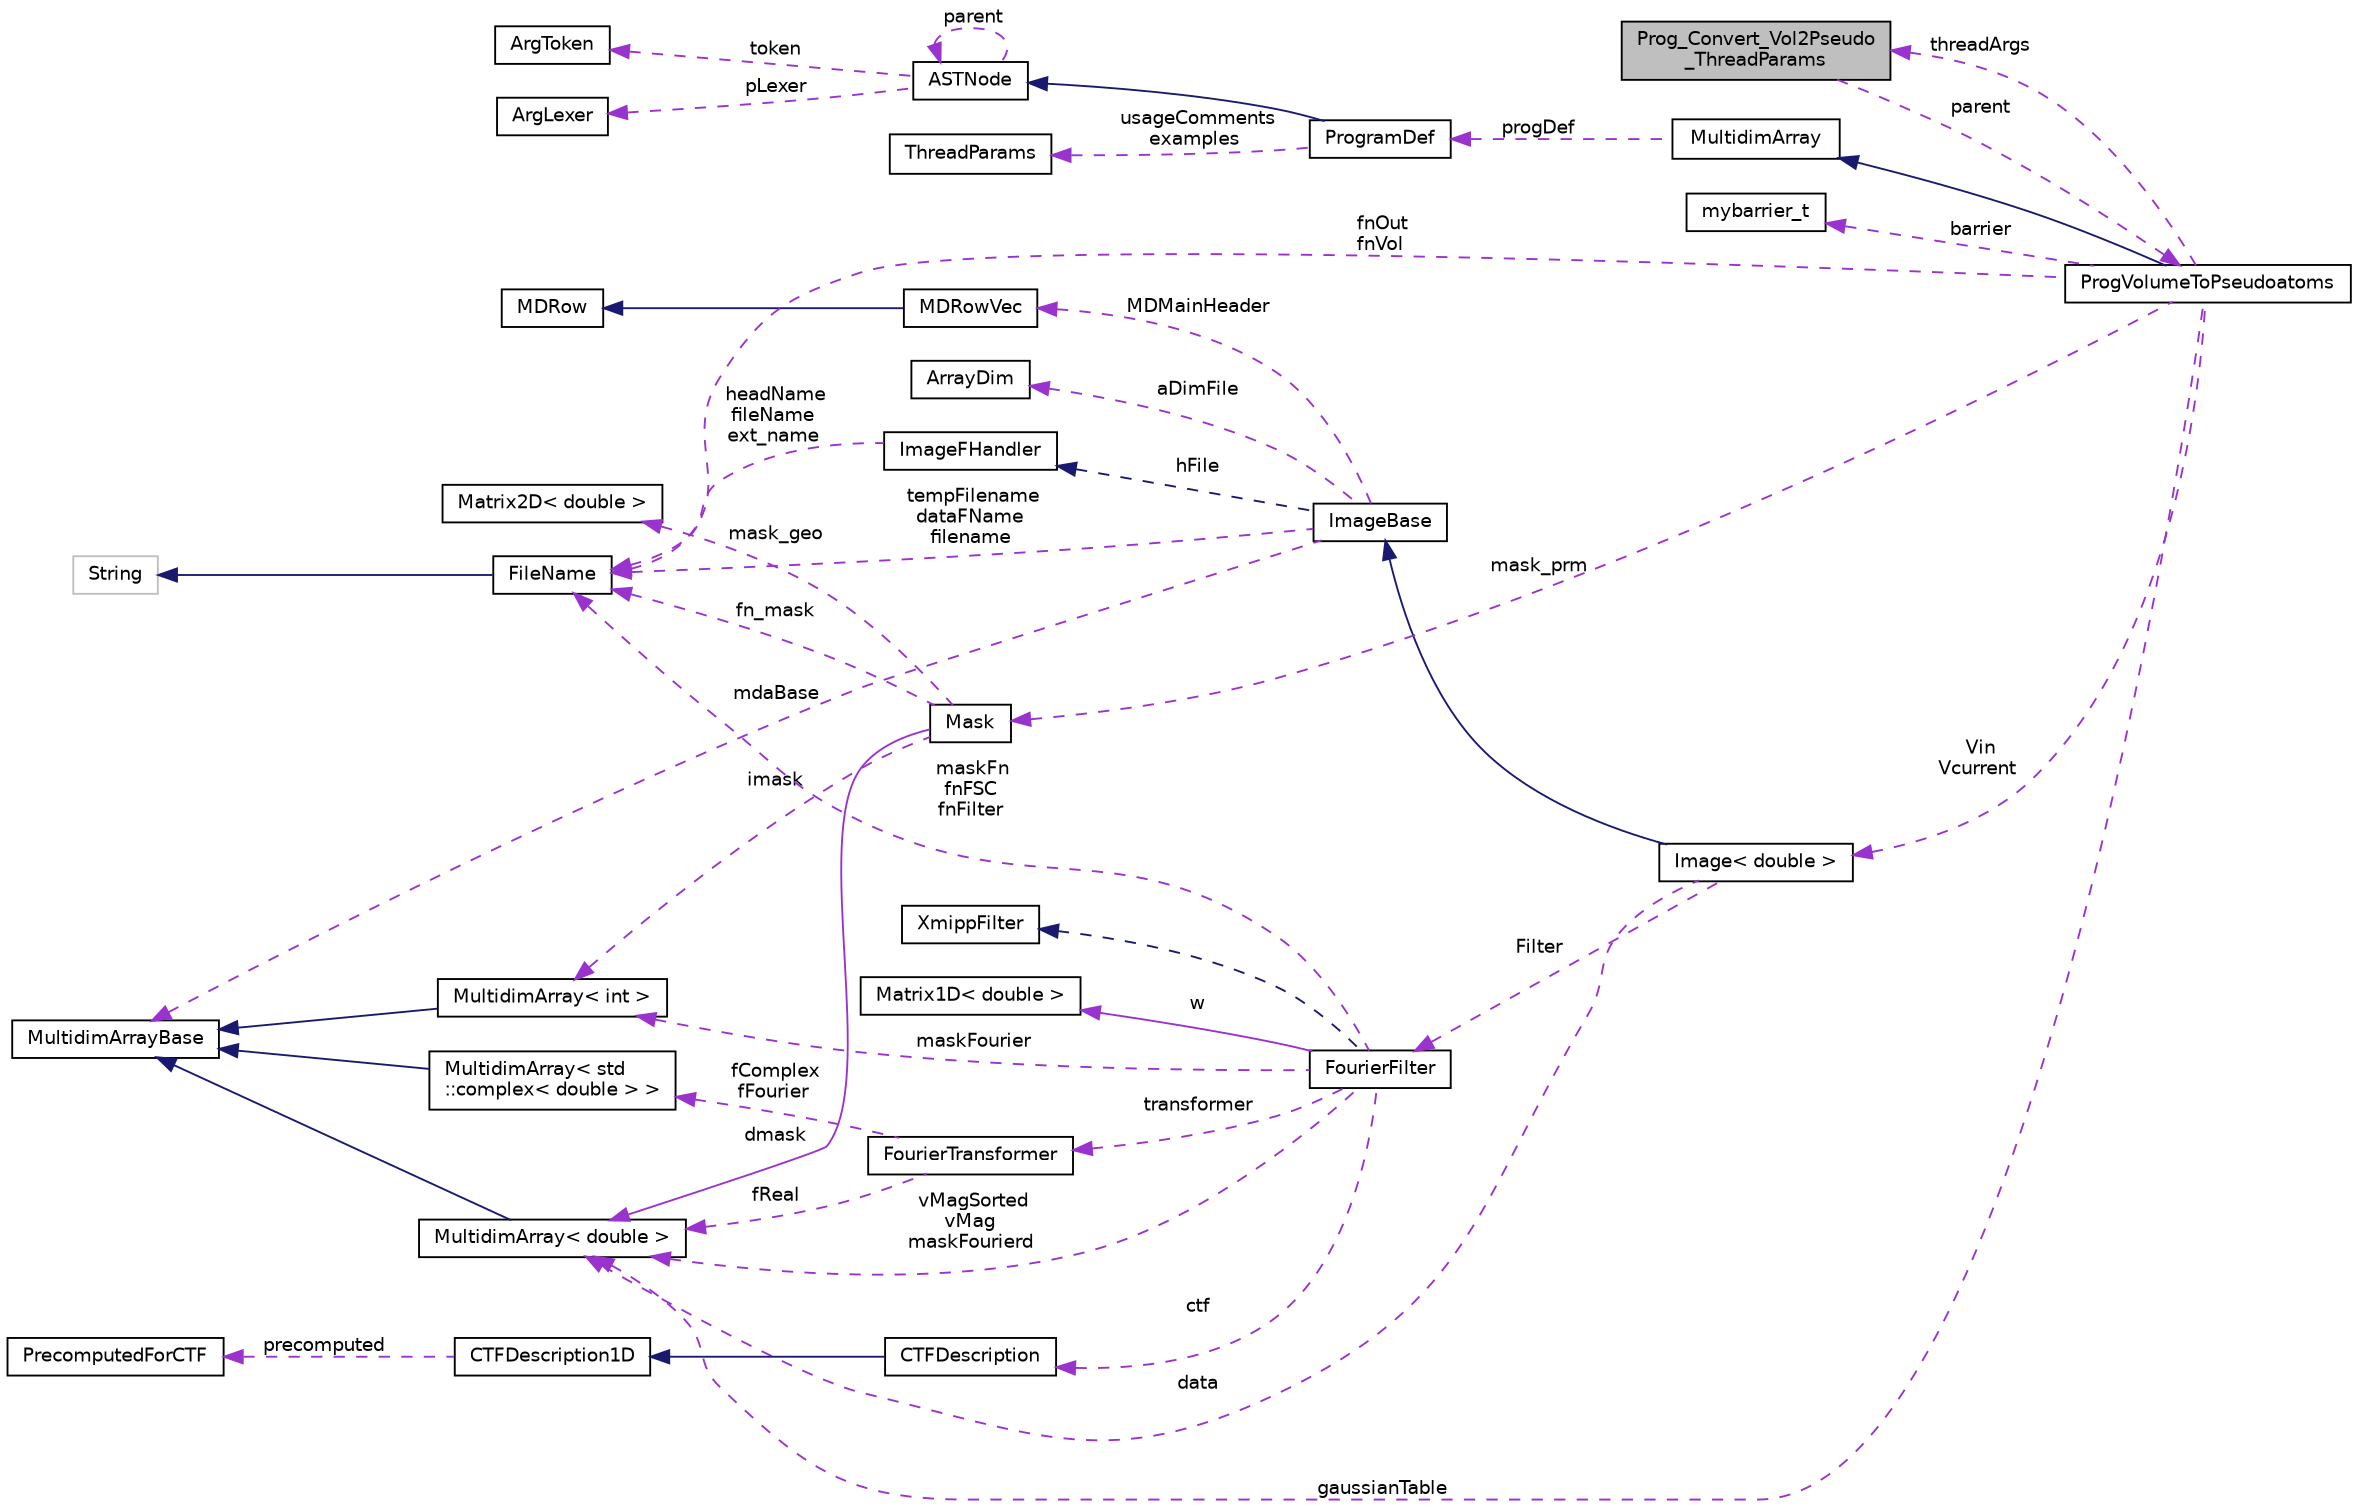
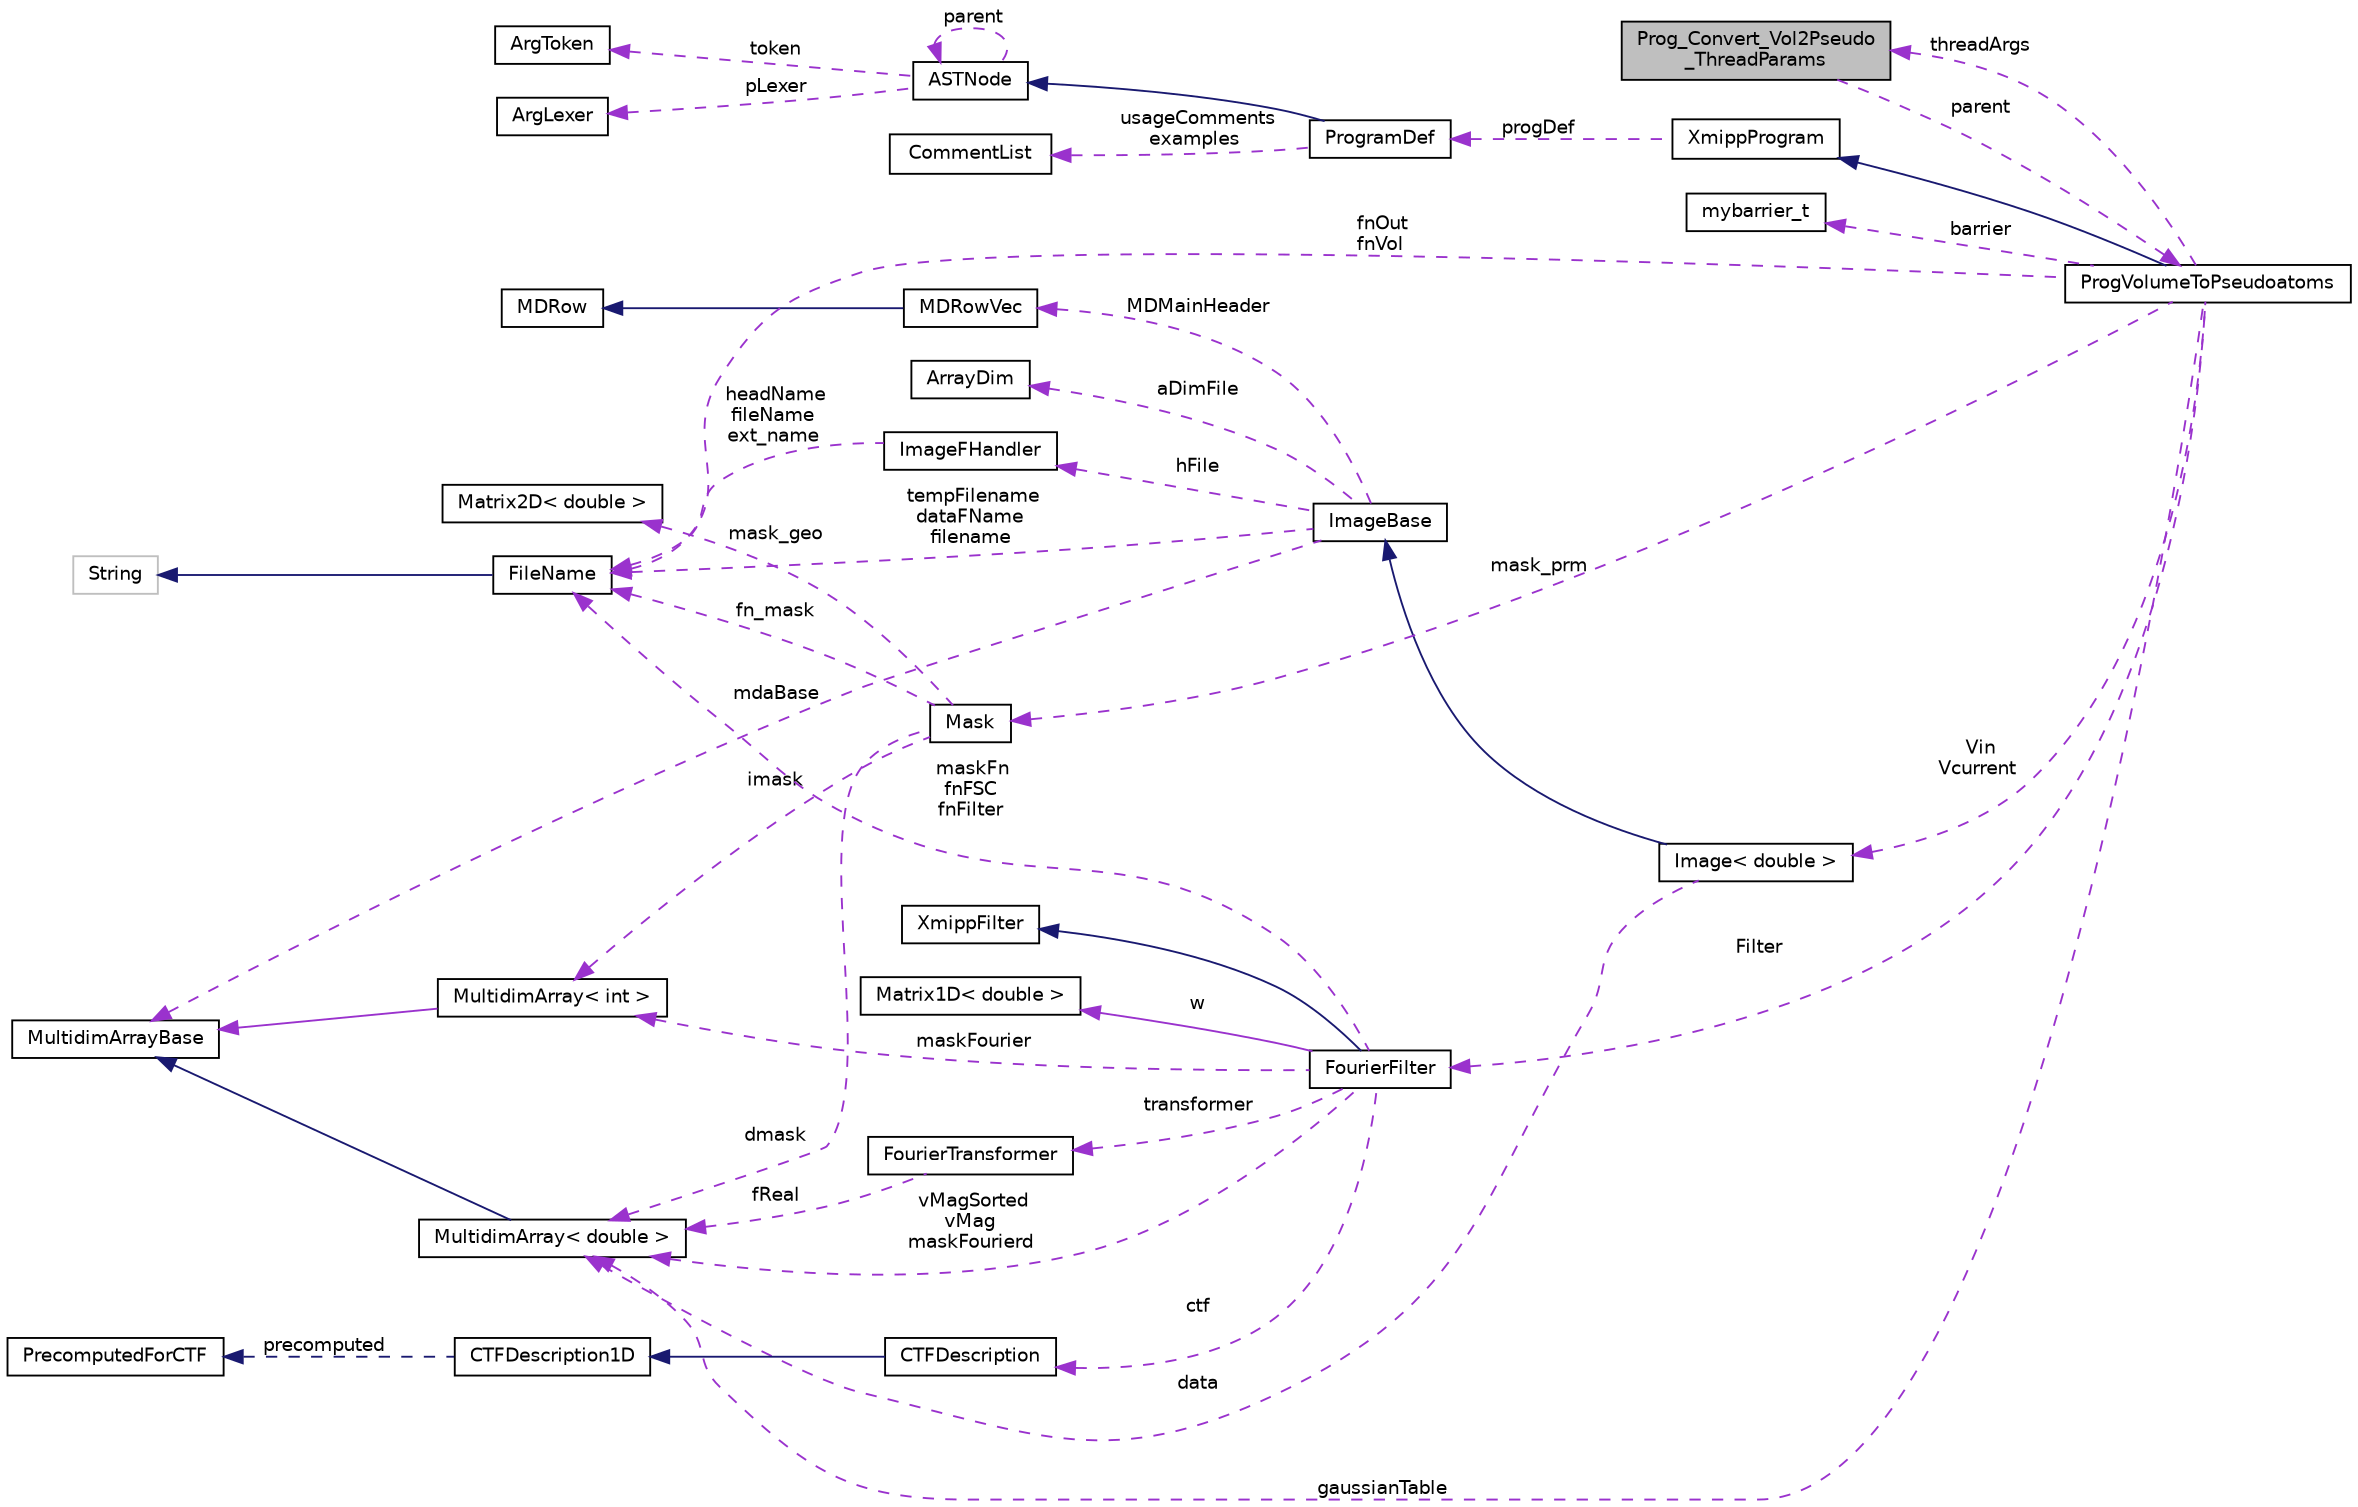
node "MultidimArray": label "MultidimArray" -> "XmippProgram"
node "ThreadParams": label "ThreadParams" -> "CommentList"
edge "ImageBase" -> "ImageFHandler": color midnightblue -> darkorchid3
edge "Image< double >" -> "FourierFilter": now "ProgVolumeToPseudoatoms" -> "FourierFilter"
edge "FourierFilter" -> "XmippFilter": style dashed -> solid
edge "MultidimArray< int >" -> "MultidimArrayBase": color midnightblue -> darkorchid3
edge "Mask" -> "MultidimArray< double >": style solid -> dashed
node "MultidimArray< std ::complex< double > >": removed
edge "CTFDescription1D" -> "PrecomputedForCTF": color darkorchid3 -> midnightblue
